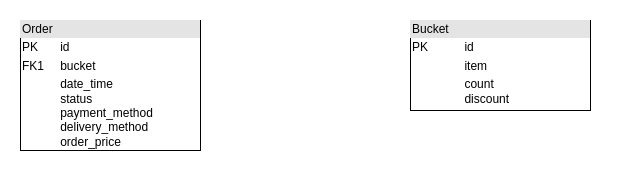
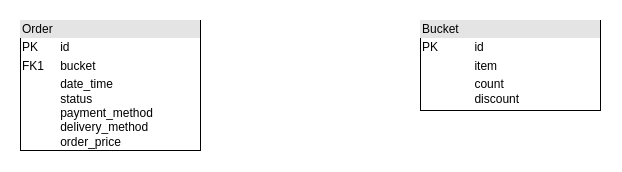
node "Bucket PK id item count discount": moved (501, 66) -> (511, 66)
